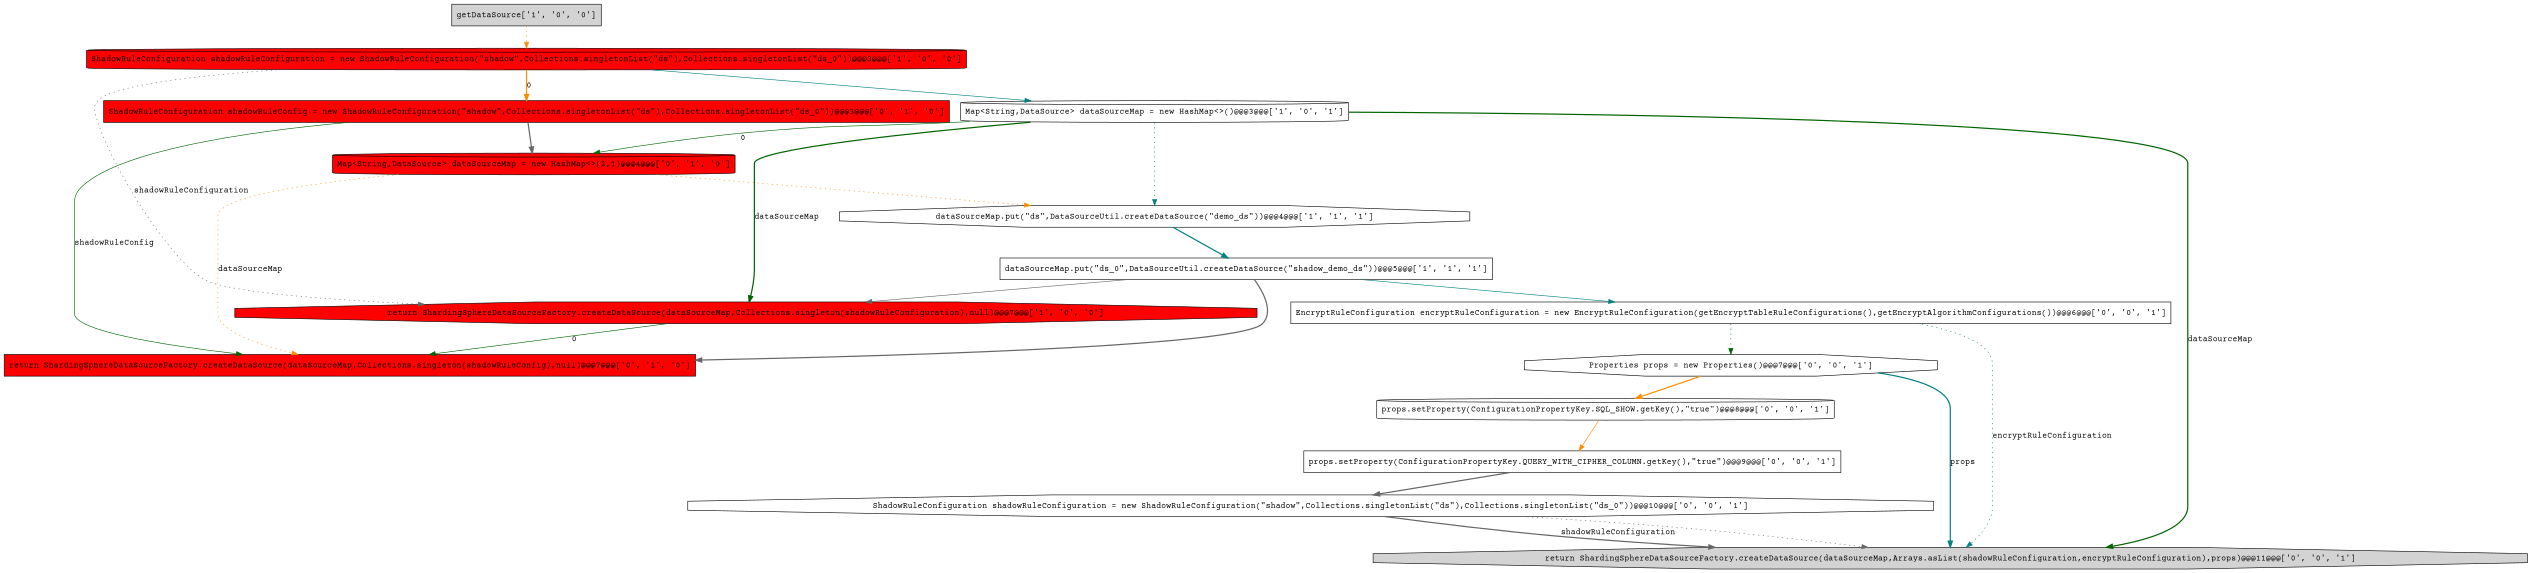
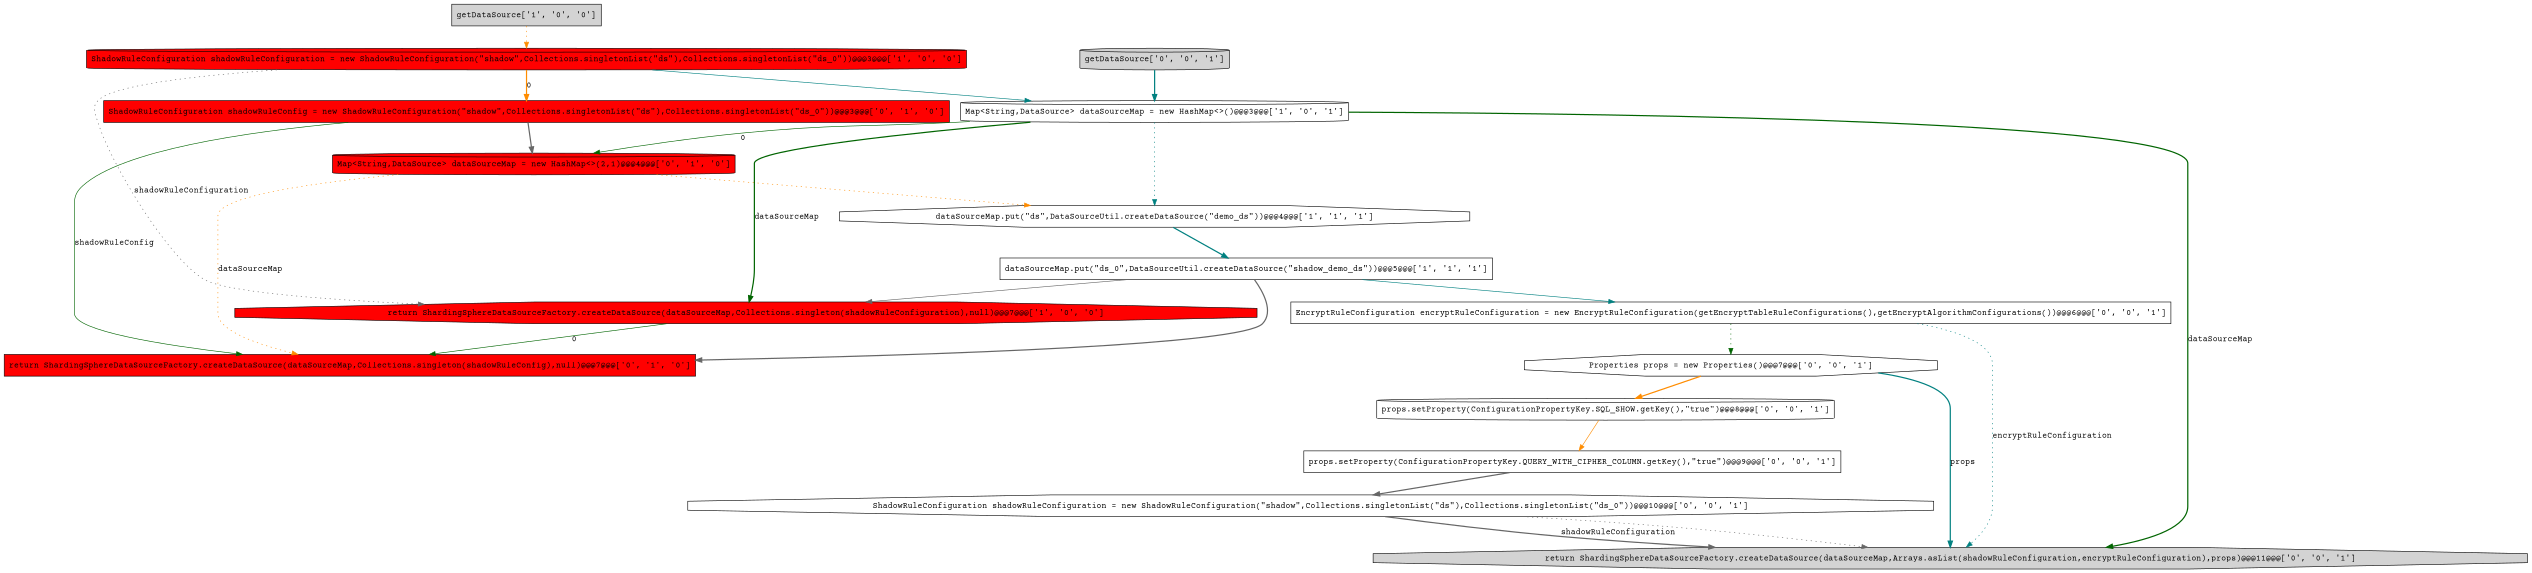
node "getDataSource['0', '0', '1']": added
